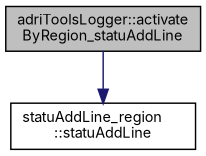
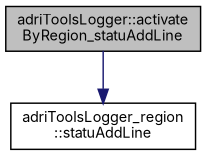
node "statuAddLine_region ::statuAddLine": label "statuAddLine_region ::statuAddLine" -> "adriToolsLogger_region ::statuAddLine"
